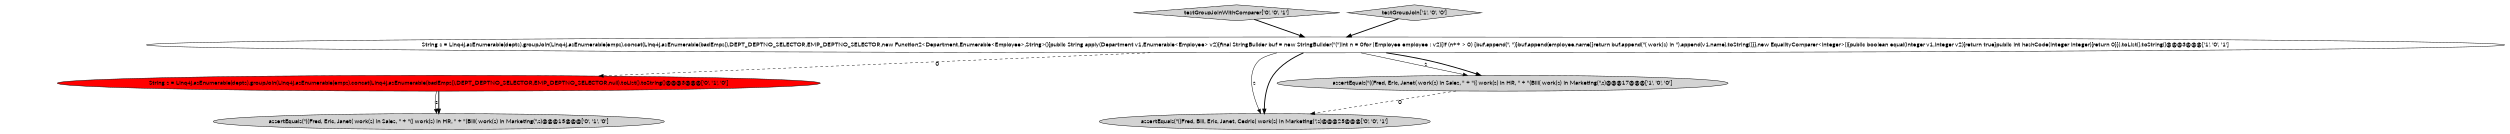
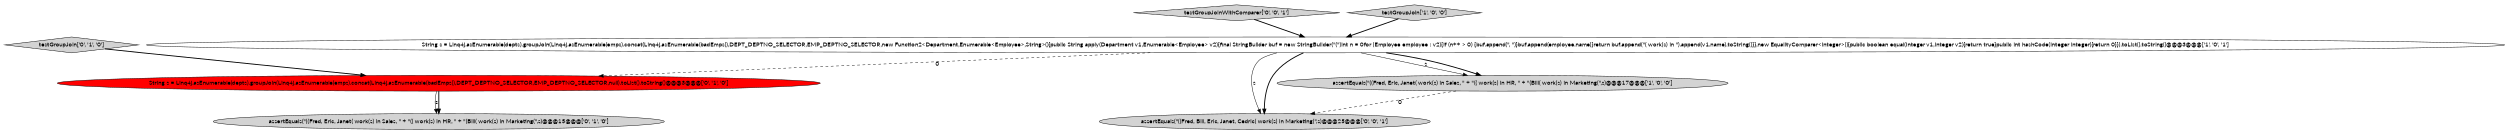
node "testGroupJoin['0', '1', '0']": added
